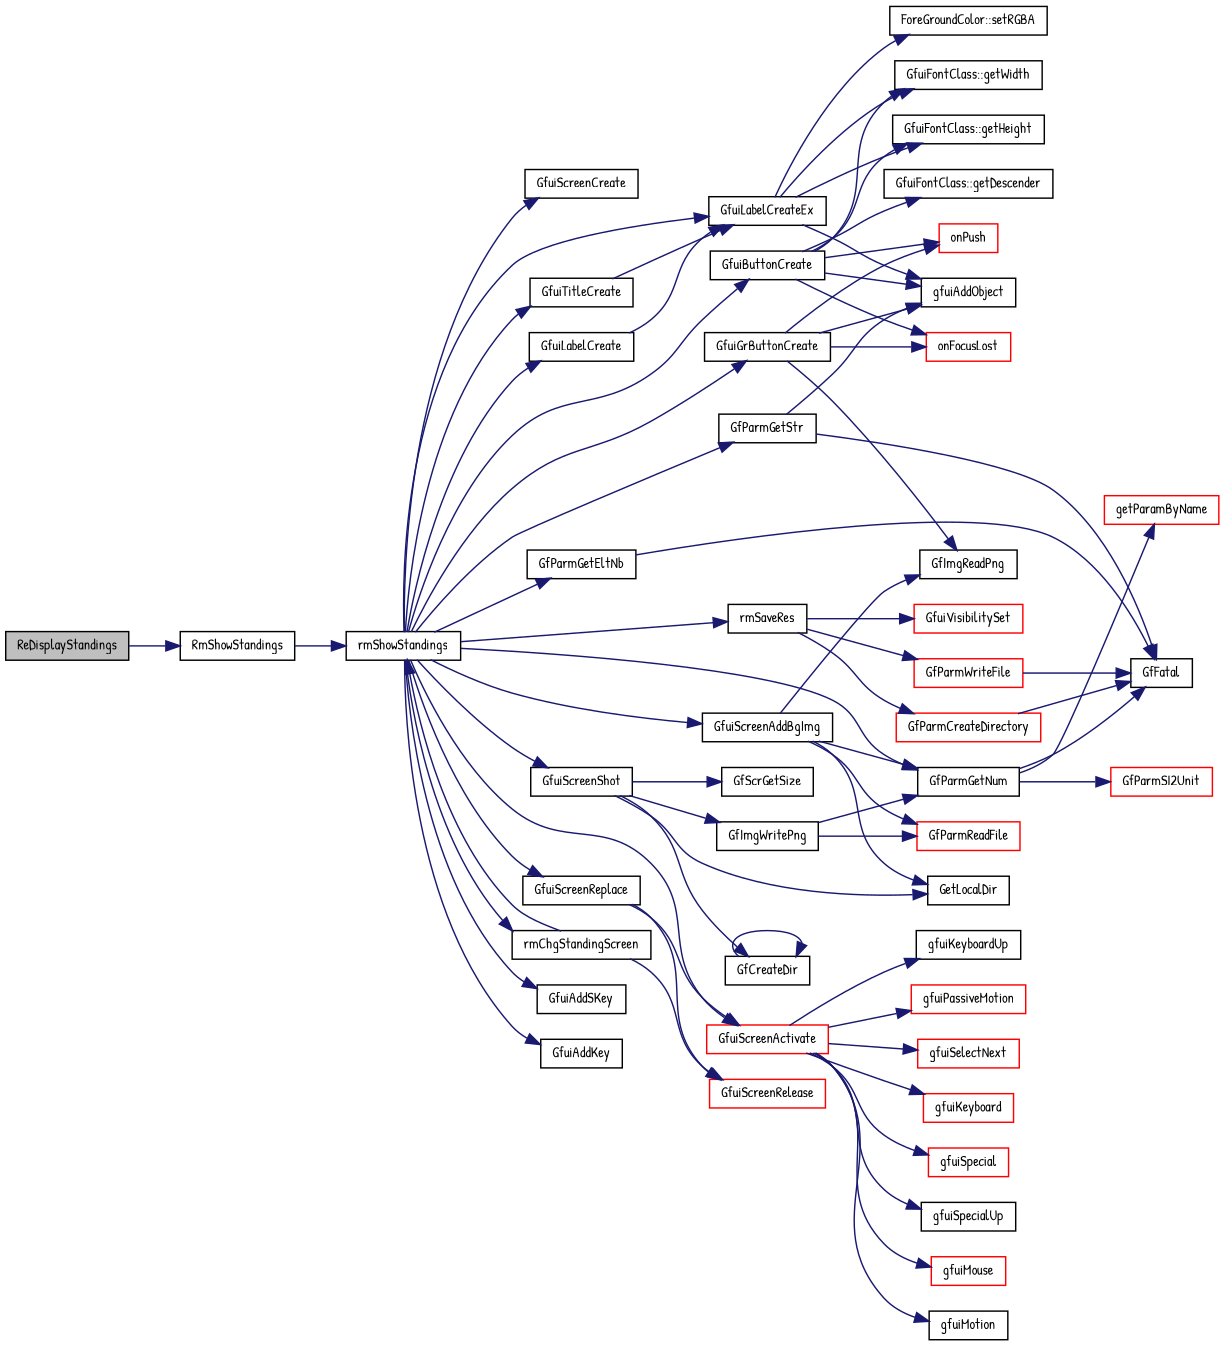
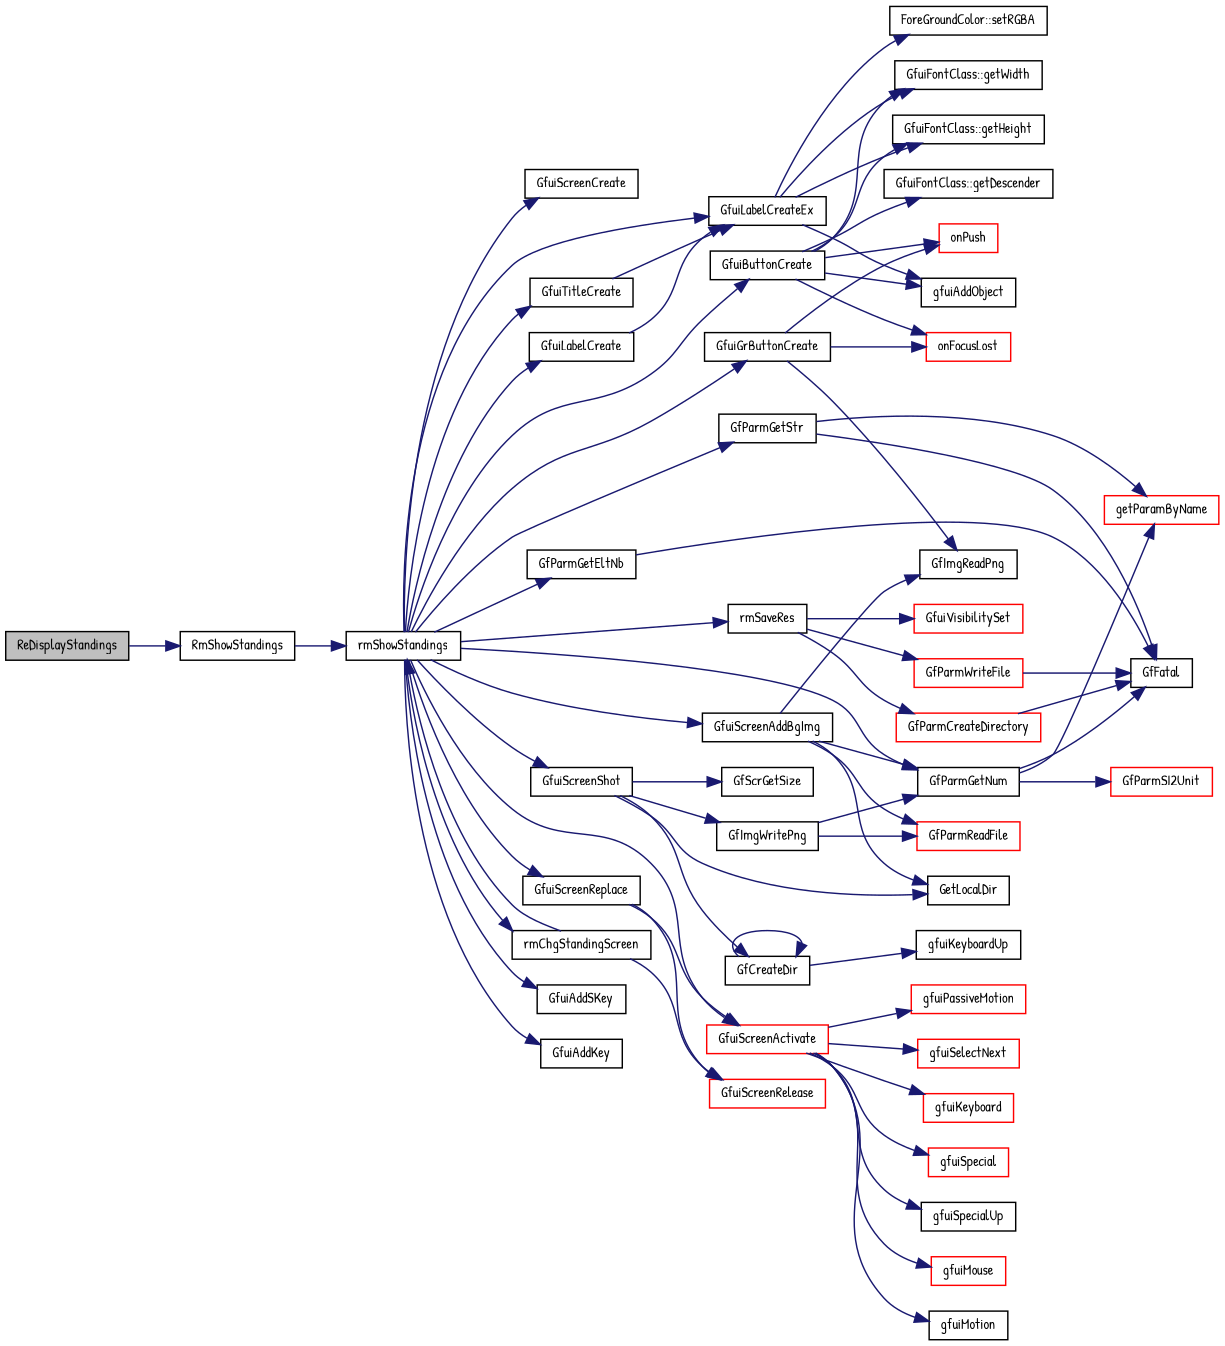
edge "GfuiGrButtonCreate" -> "gfuiAddObject": removed
edge "GfParmGetStr" -> "gfuiAddObject": now "GfParmGetStr" -> "getParamByName"
edge "GfuiScreenActivate" -> "gfuiKeyboardUp": now "GfCreateDir" -> "gfuiKeyboardUp"
